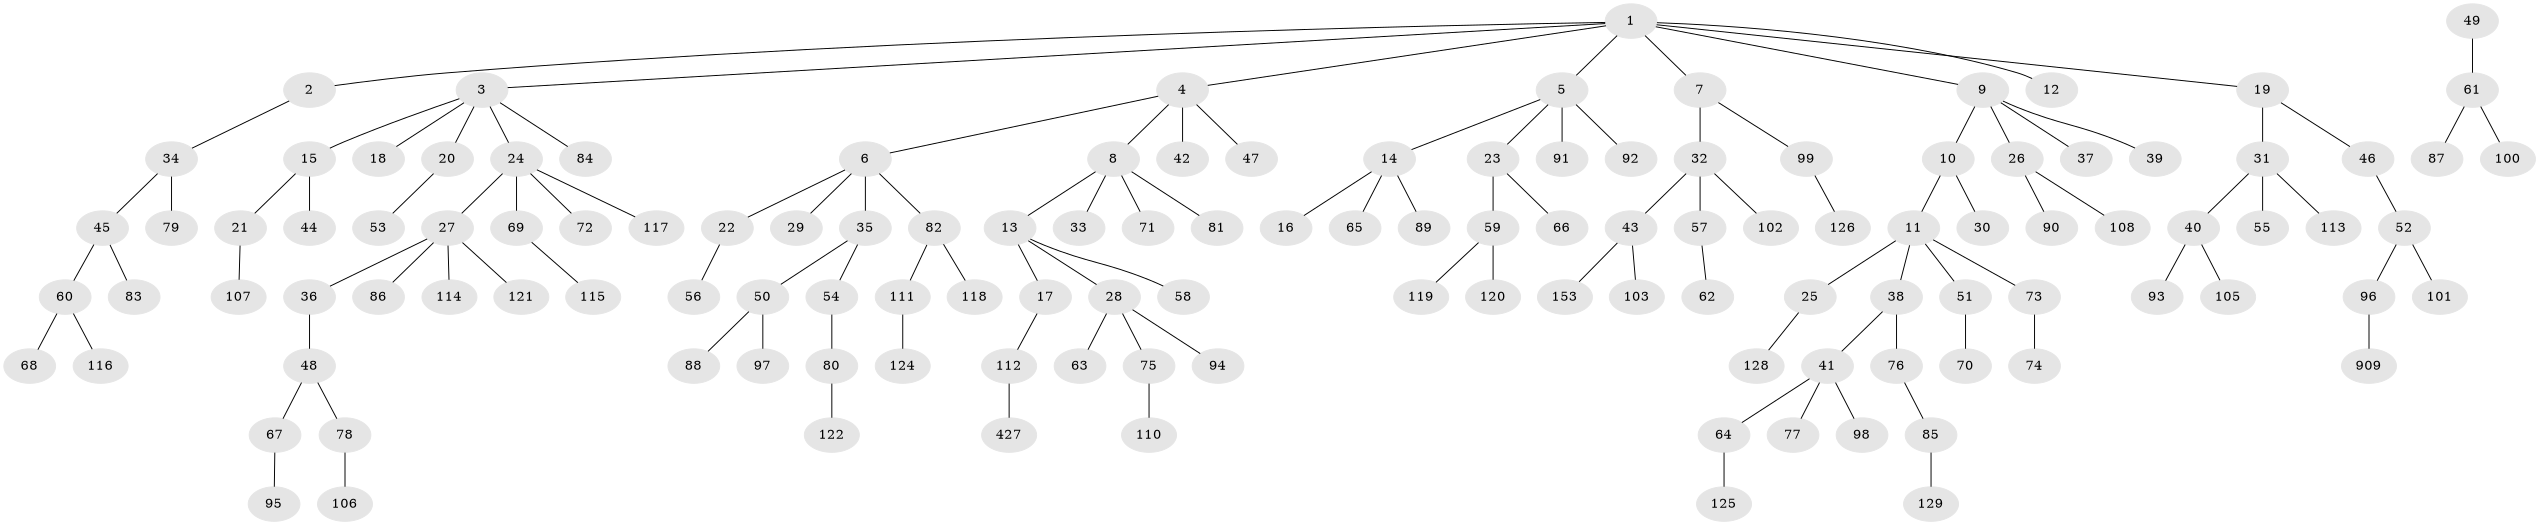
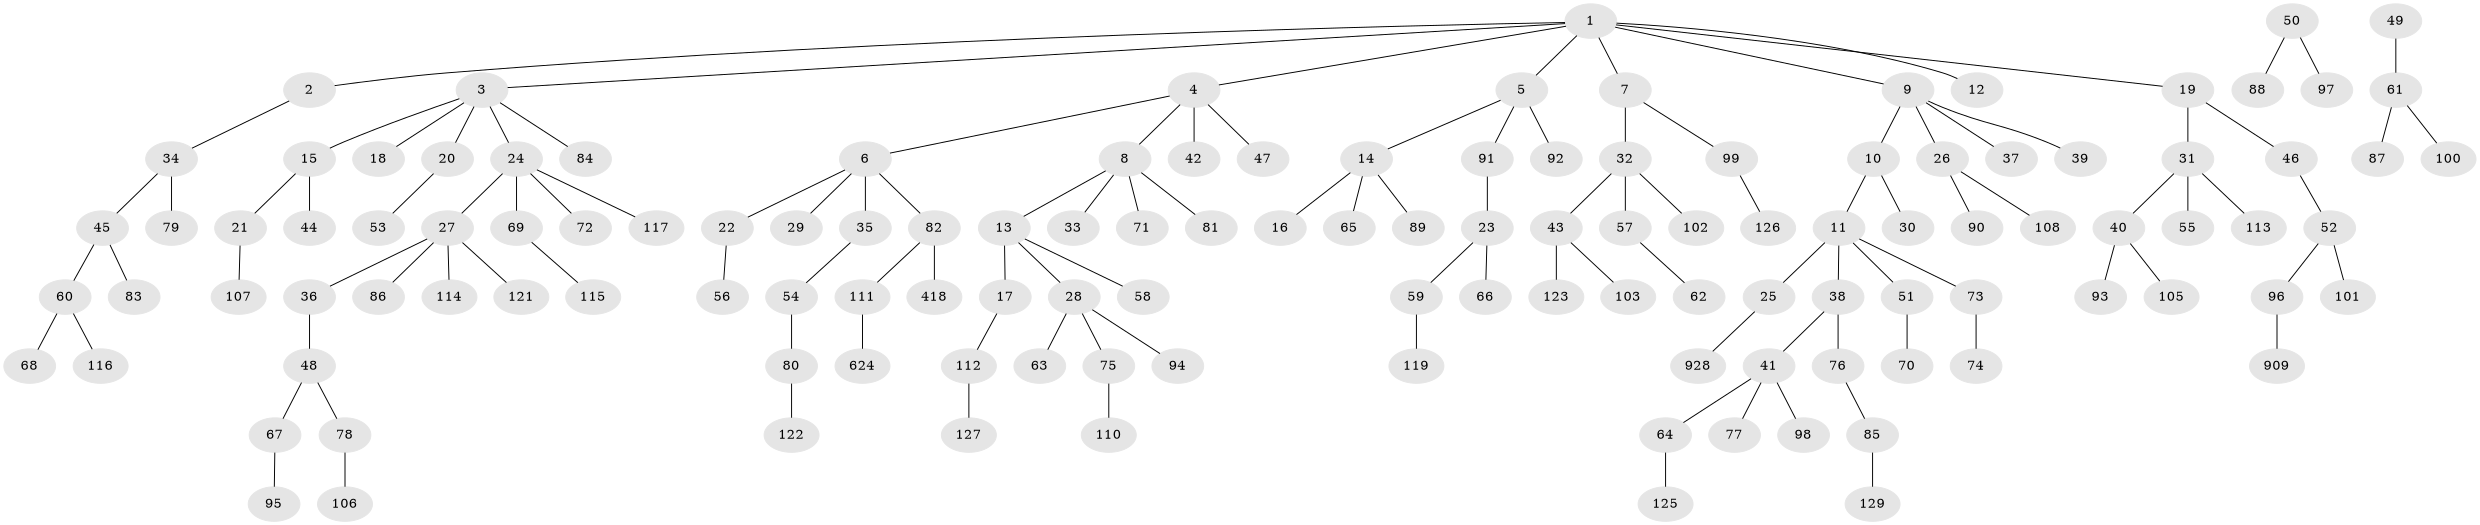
edge "5" -- "23": now "91" -- "23"
edge "35" -- "50": removed
node "118": label "118" -> "418"
node "120": removed
node "153": label "153" -> "123"
node "124": label "124" -> "624"
node "128": label "128" -> "928"
node "427": label "427" -> "127"
